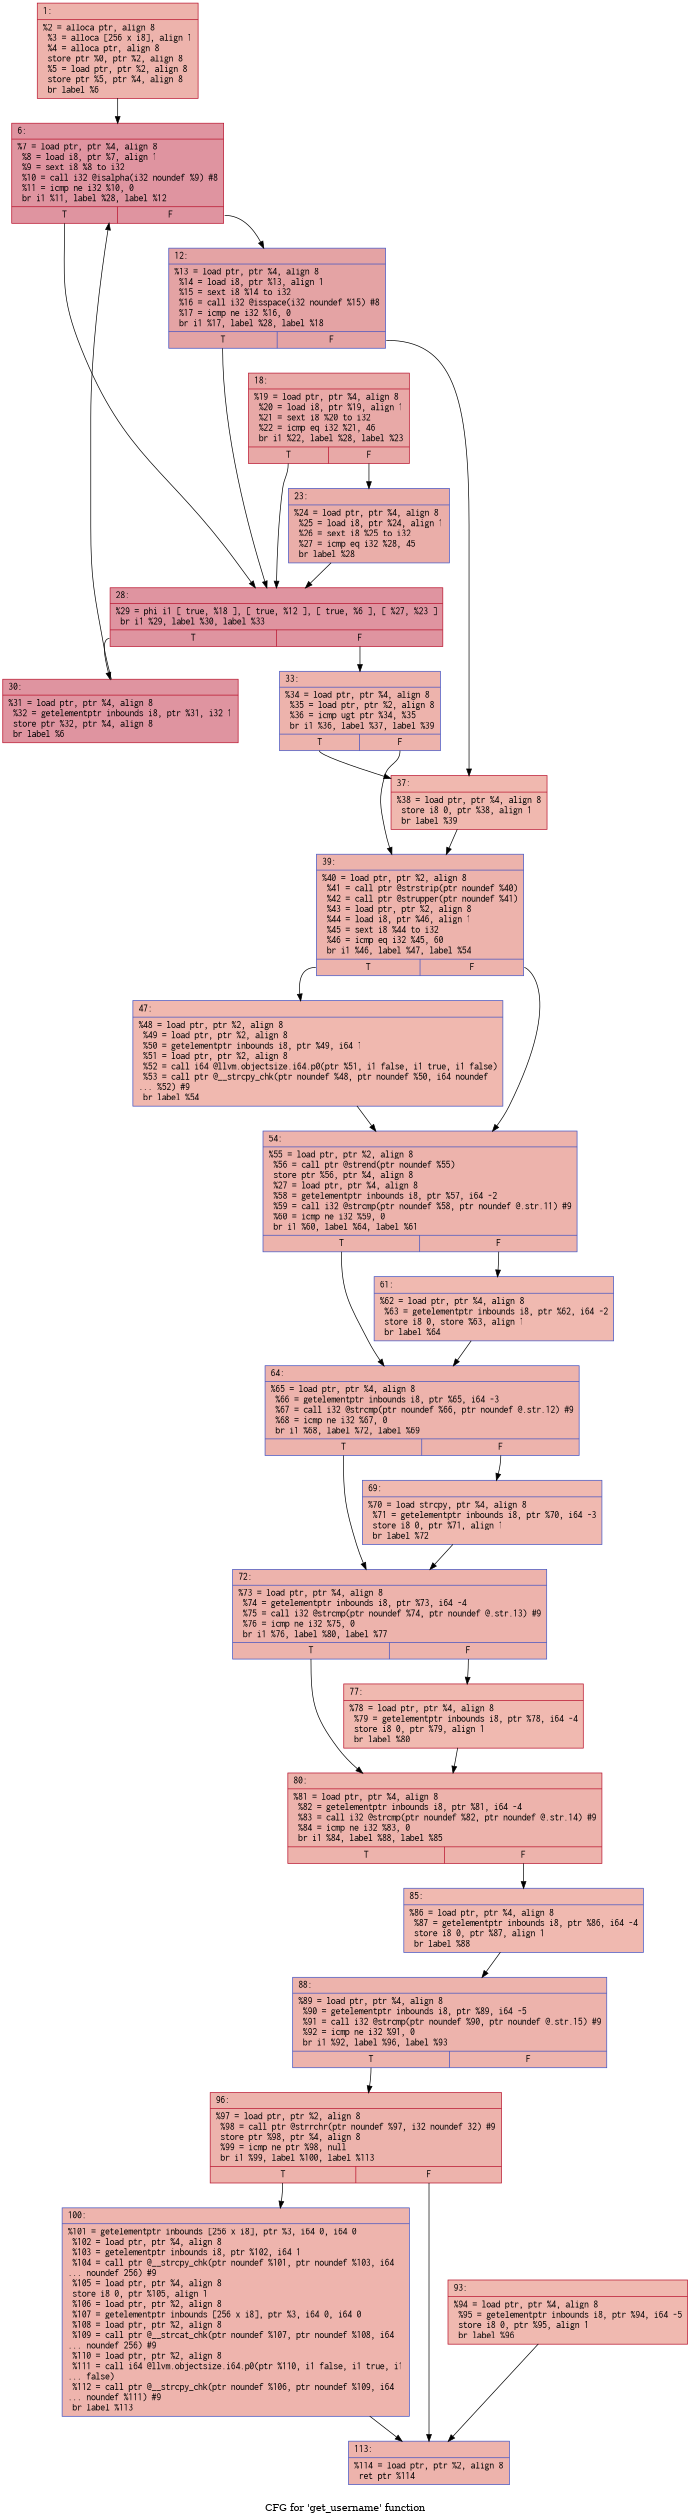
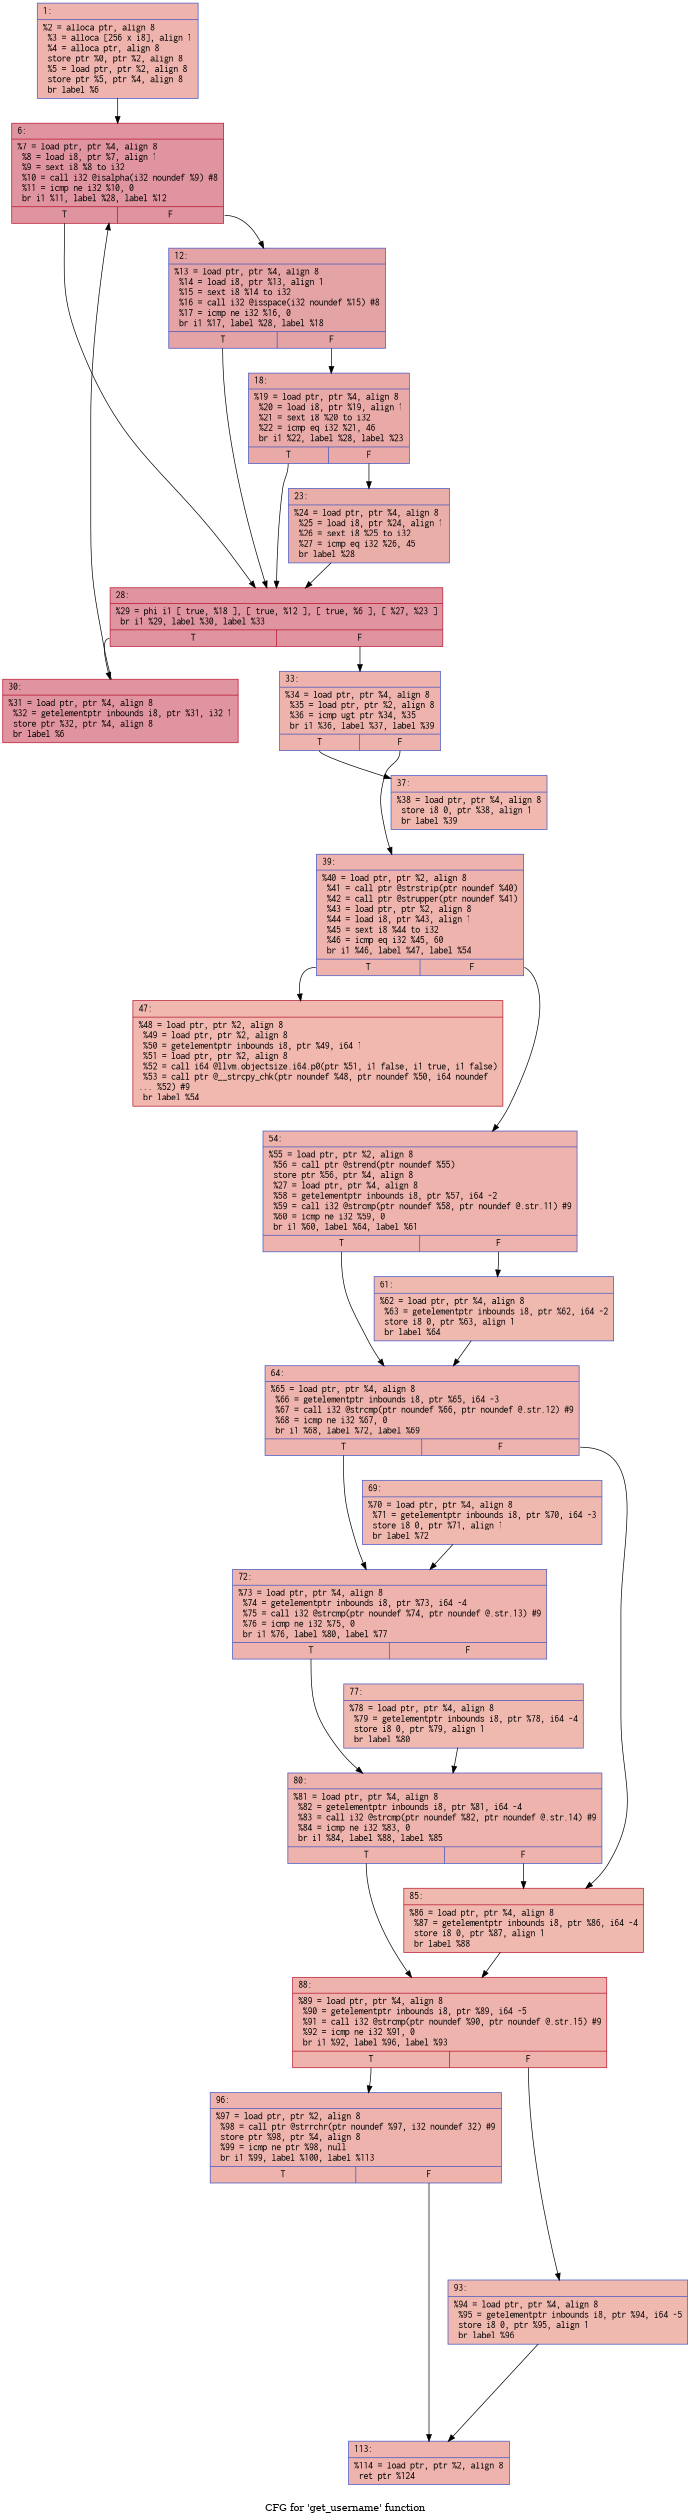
node "1:": color #b70d28ff -> #3d50c3ff
node "18:": color #b70d28ff -> #3d50c3ff
edge "12:" -> "37:": now "12:" -> "18:"
node "23:": text "%27 = icmp eq i32 %28, 45" -> "%27 = icmp eq i32 %26, 45"
node "37:": color #b70d28ff -> #3d50c3ff
edge "37:" -> "39:": removed
node "39:": text "%44 = load i8, ptr %46, align 1" -> "%44 = load i8, ptr %43, align 1"
node "47:": color #3d50c3ff -> #b70d28ff
edge "47:" -> "54:": removed
node "61:": text "store i8 0, store %63, align 1" -> "store i8 0, ptr %63, align 1"
edge "64:" -> "69:": now "64:" -> "85:"
node "69:": text "%70 = load strcpy, ptr %4, align 8" -> "%70 = load ptr, ptr %4, align 8"
edge "72:" -> "77:": removed
node "77:": color #b70d28ff -> #3d50c3ff
node "80:": color #b70d28ff -> #3d50c3ff
node "85:": color #3d50c3ff -> #b70d28ff
edge "80:" -> "88:": added
node "88:": color #3d50c3ff -> #b70d28ff
node "96:": color #b70d28ff -> #3d50c3ff
edge "88:" -> "93:": added
node "100:": removed
node "93:": color #b70d28ff -> #3d50c3ff
node "113:": text "ret ptr %114" -> "ret ptr %124"
